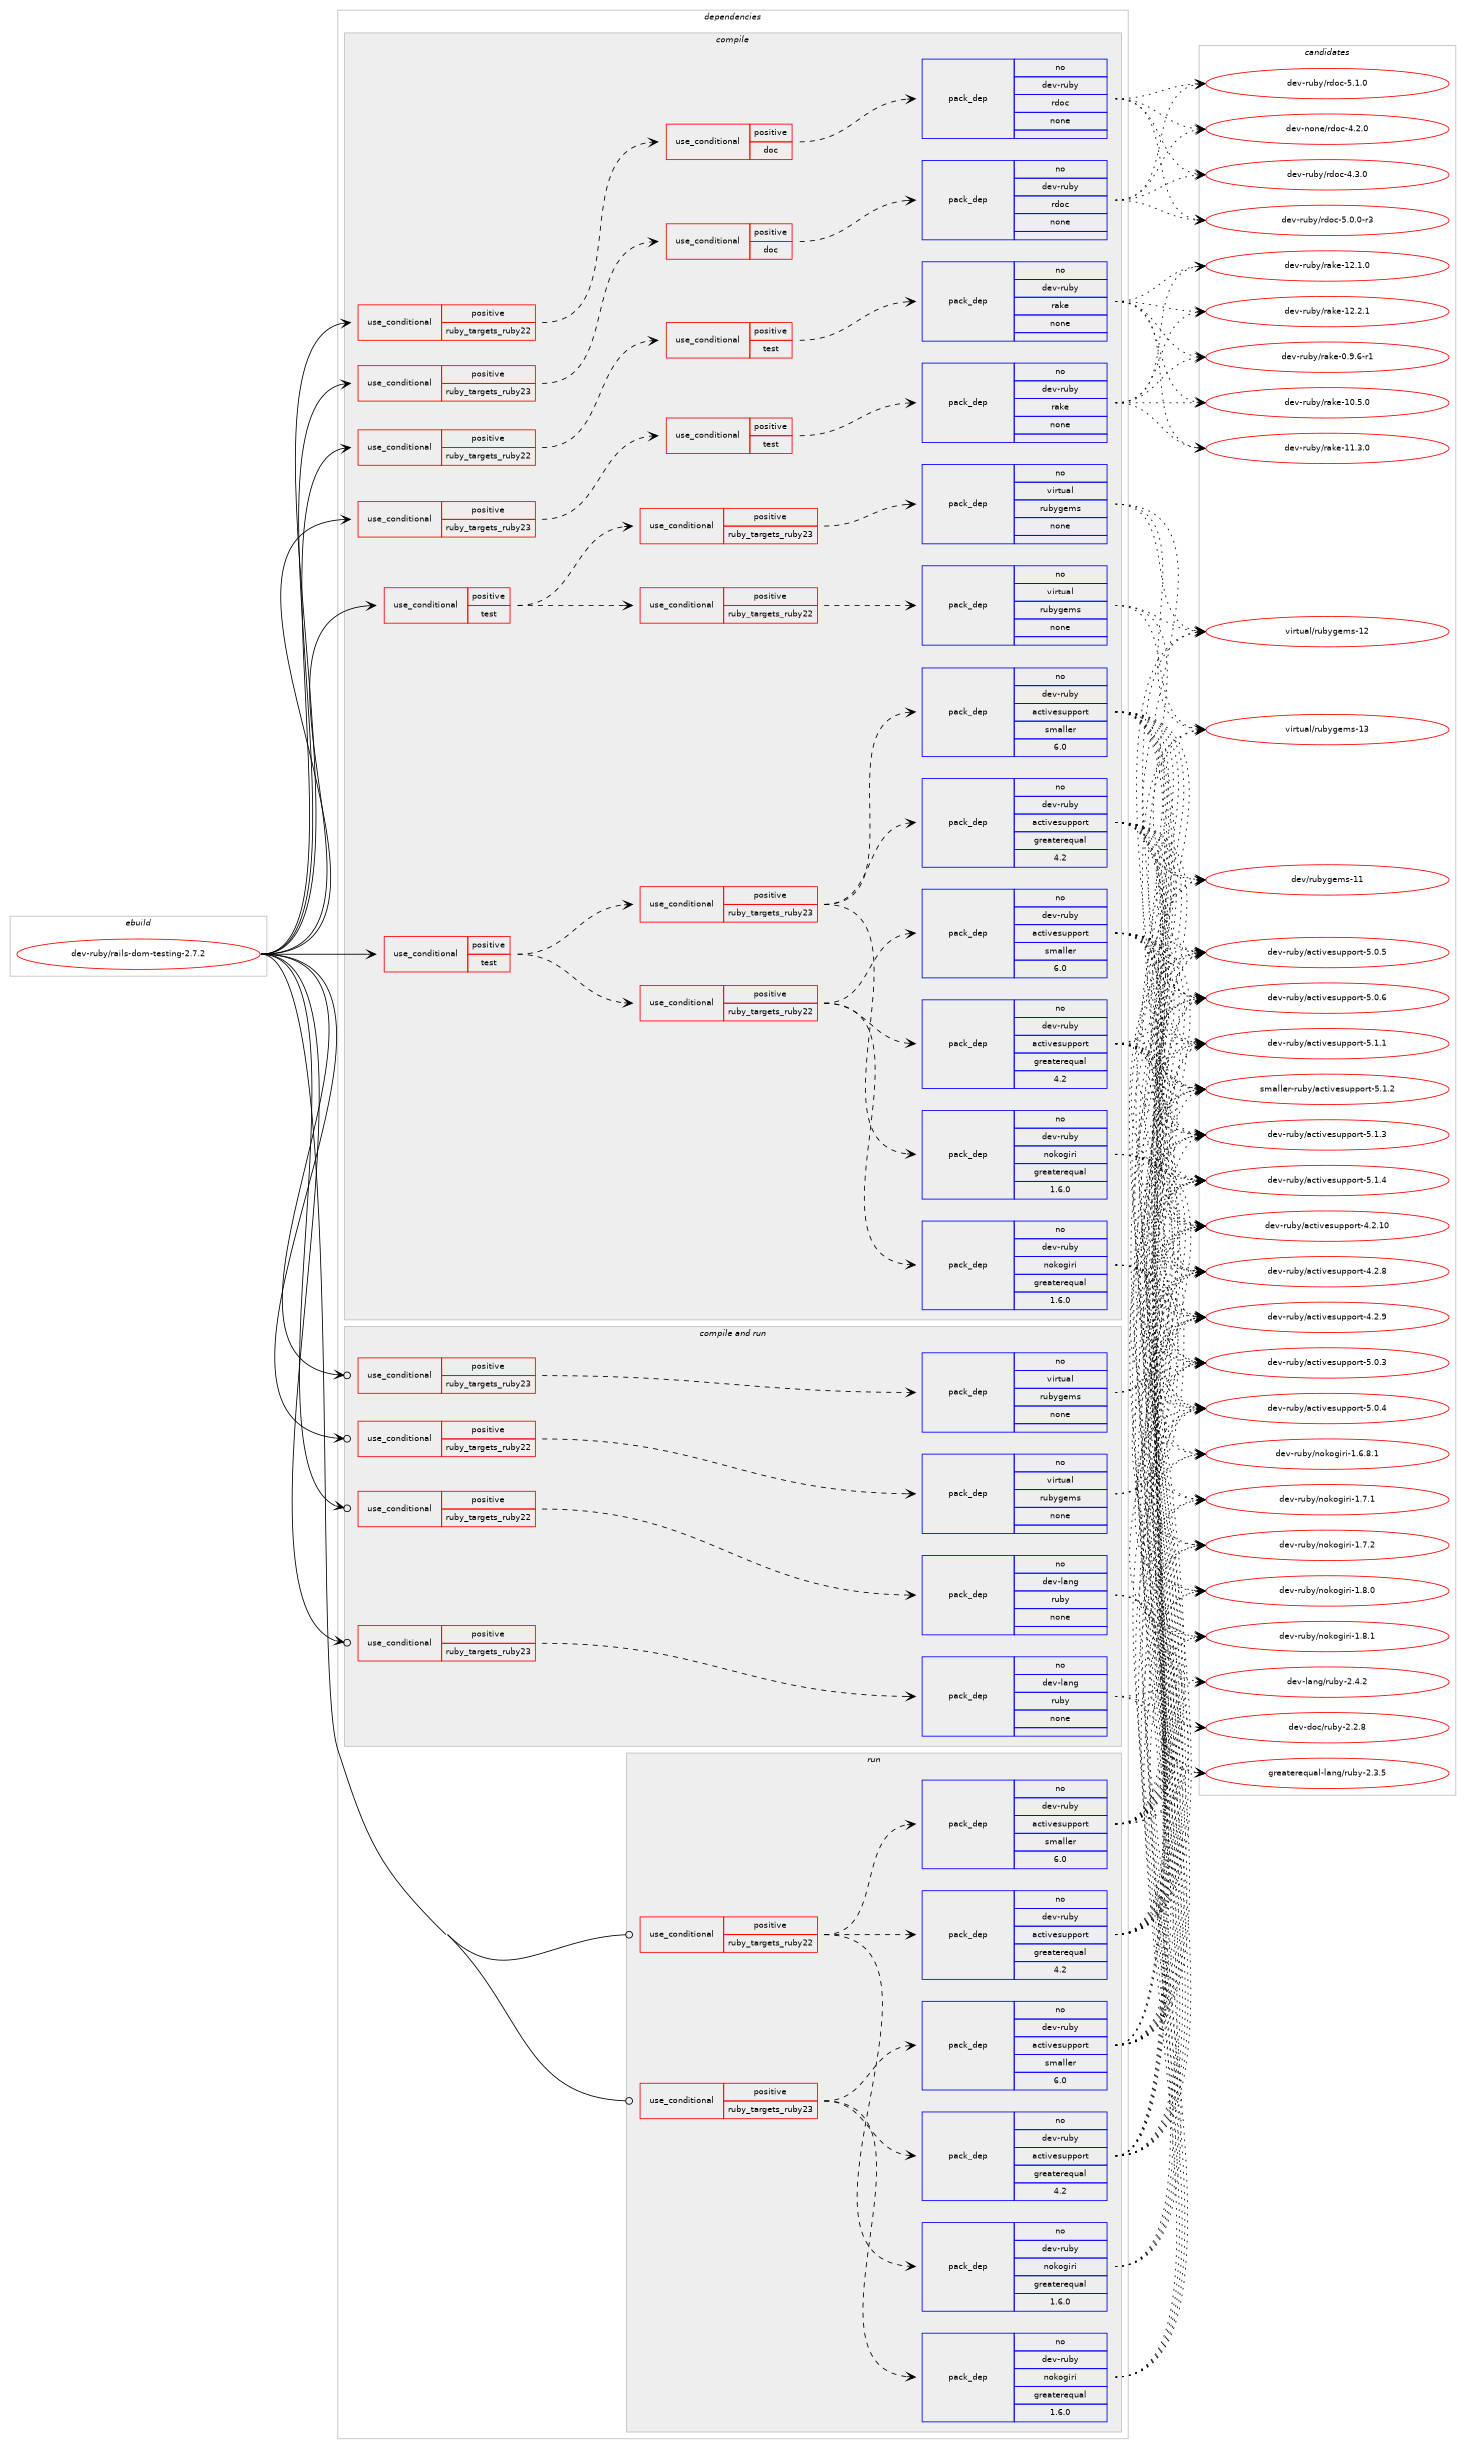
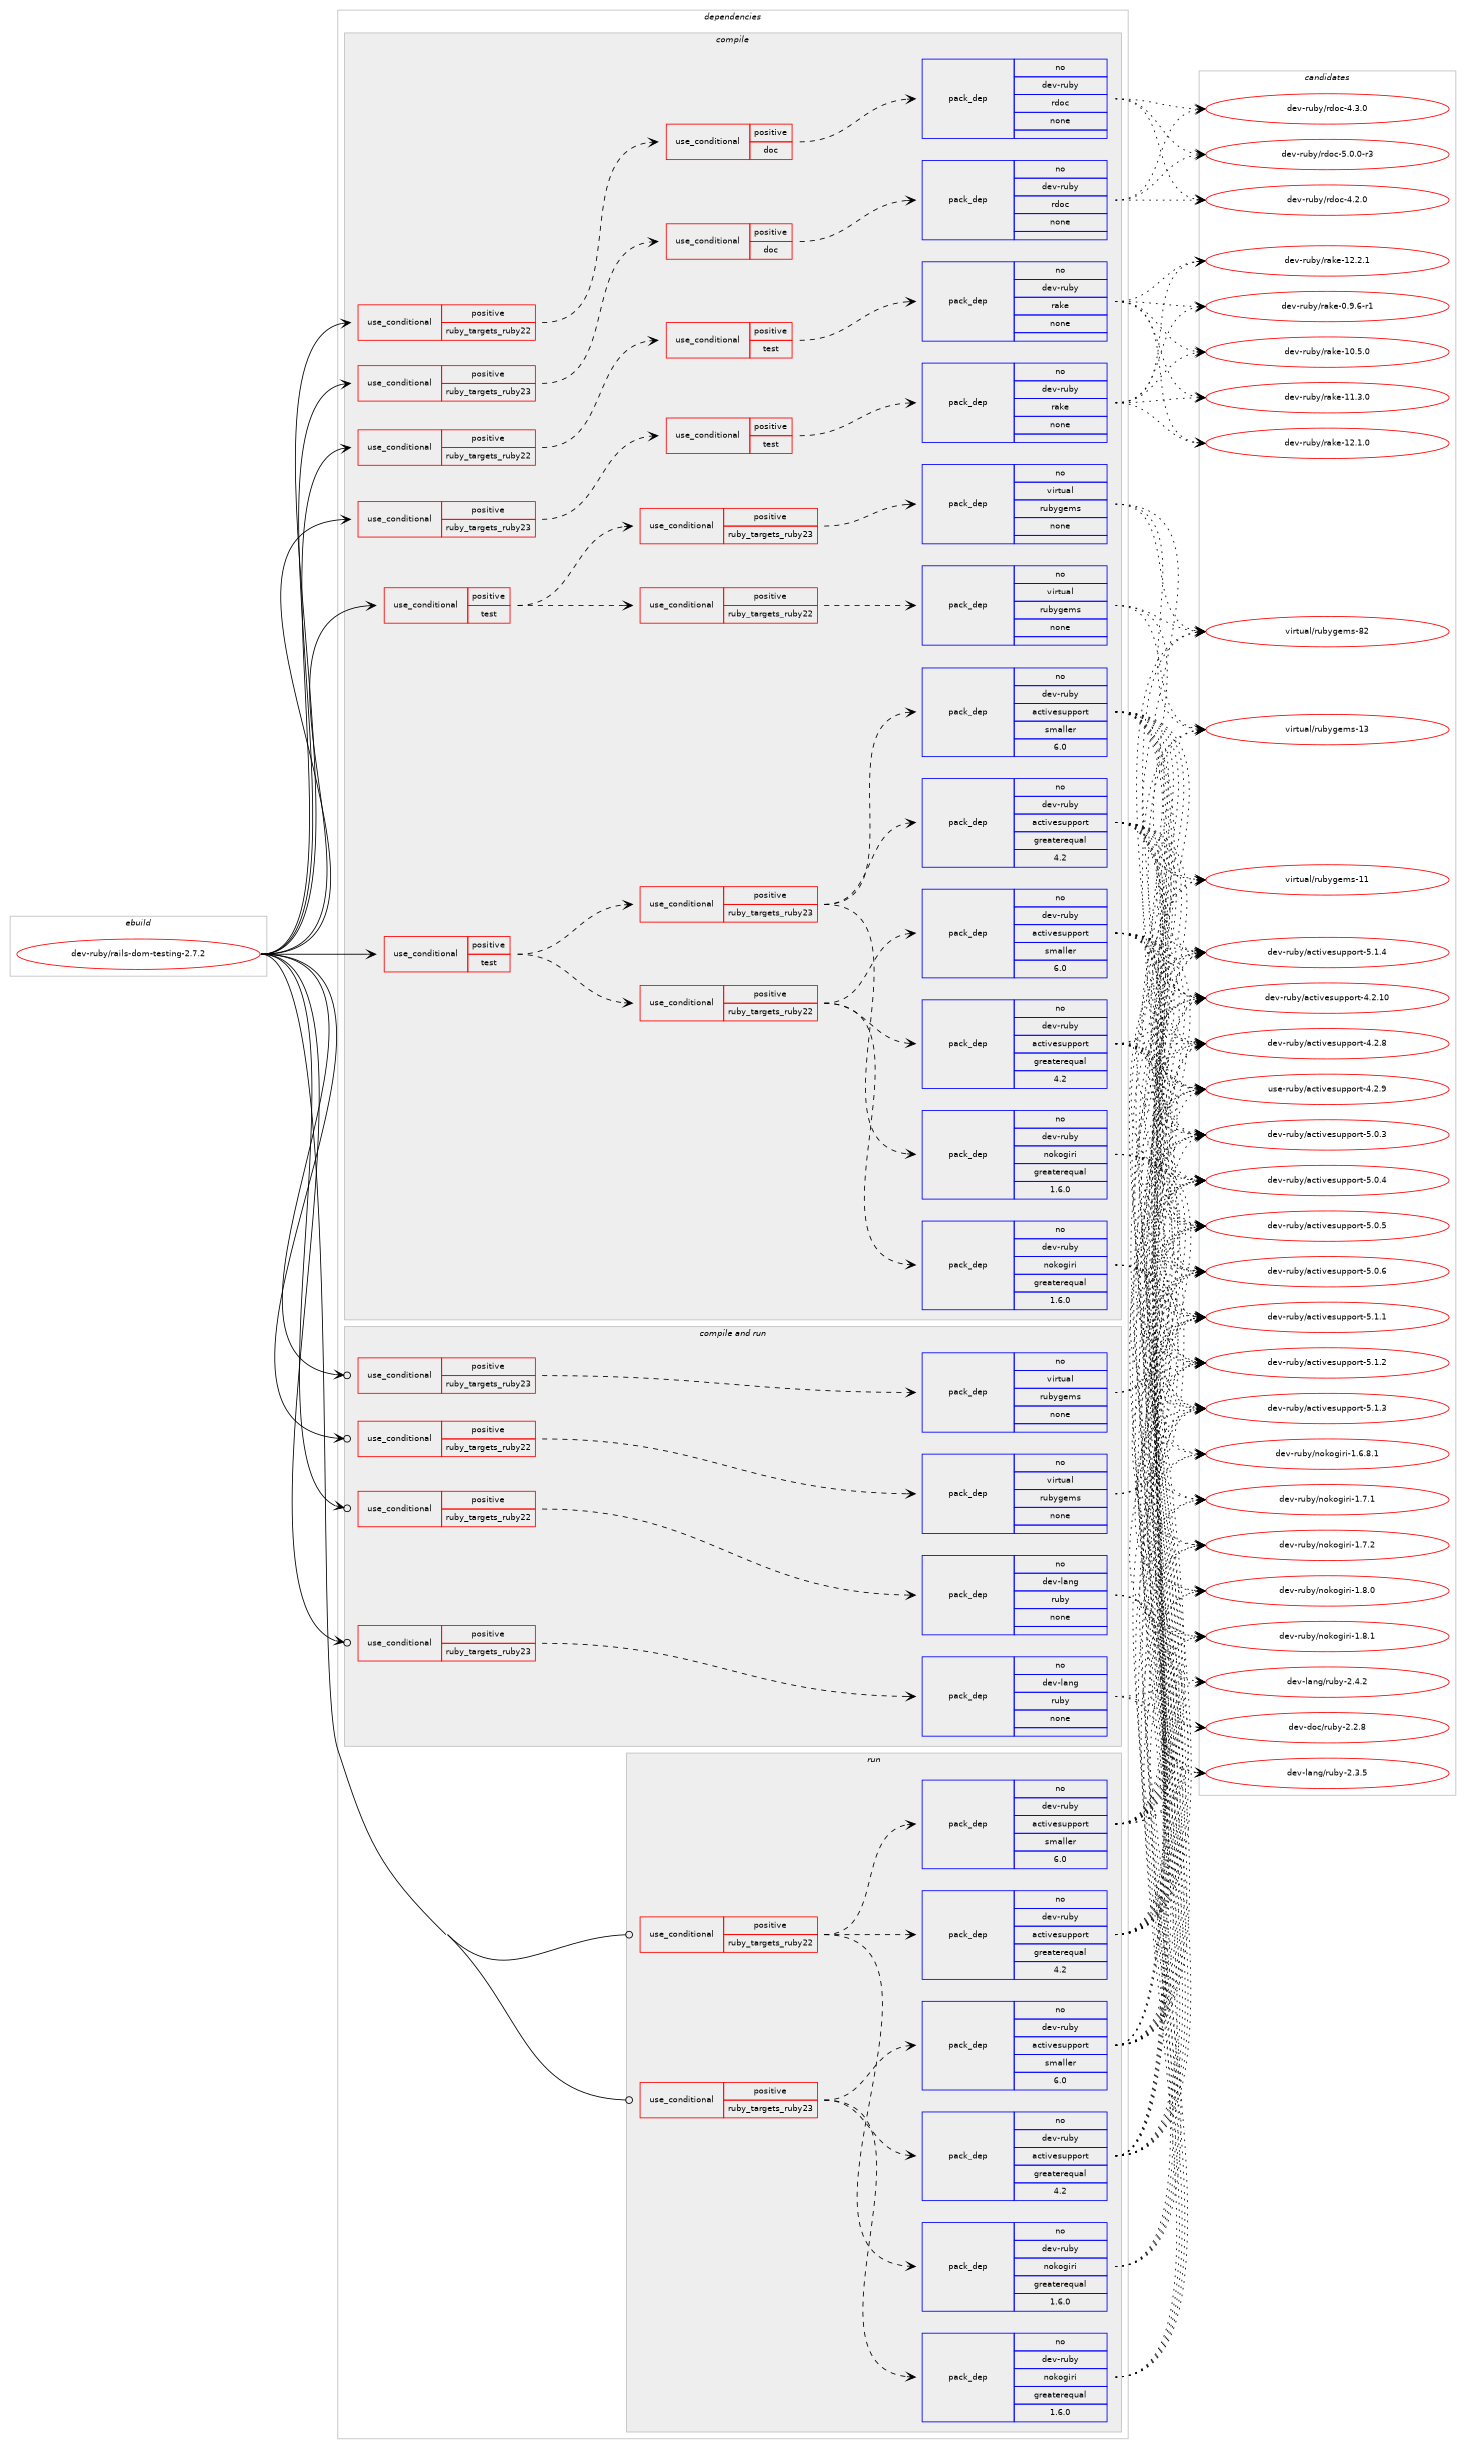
node "dev-ruby/rdoc-5.1.0": removed
node "dev-none/rdoc-4.2.0": label "dev-none/rdoc-4.2.0" -> "dev-ruby/rdoc-4.2.0"
node "virtual/rubygems-12": label "virtual/rubygems-12" -> "virtual/rubygems-82"
node "dev/rubygems-11": label "dev/rubygems-11" -> "virtual/rubygems-11"
node "smaller-ruby/activesupport-5.1.2": label "smaller-ruby/activesupport-5.1.2" -> "dev-ruby/activesupport-5.1.2"
node "dev-ruby/activesupport-4.2.9": label "dev-ruby/activesupport-4.2.9" -> "use-ruby/activesupport-4.2.9"
node "greaterequal-lang/ruby-2.3.5": label "greaterequal-lang/ruby-2.3.5" -> "dev-lang/ruby-2.3.5"
